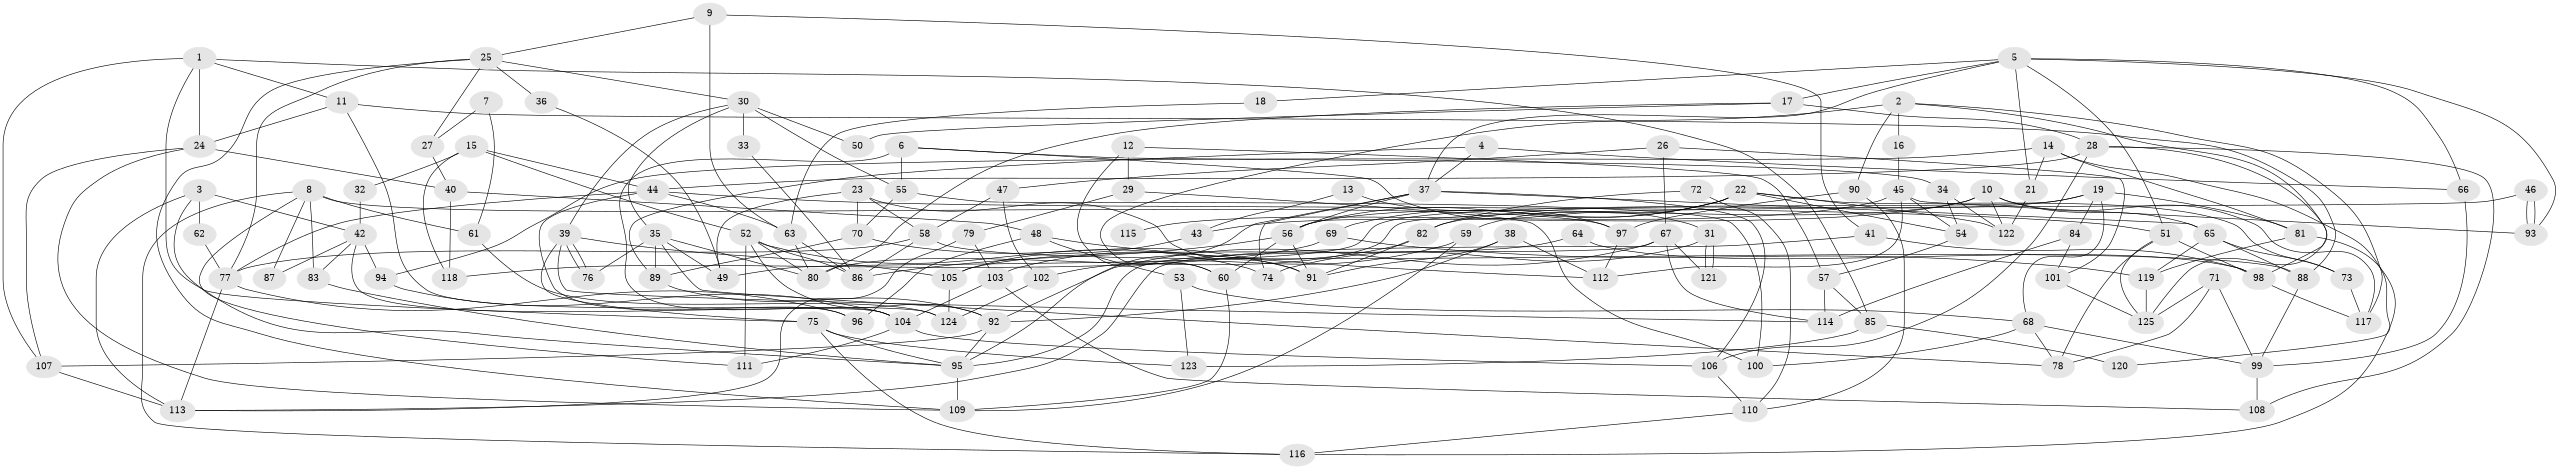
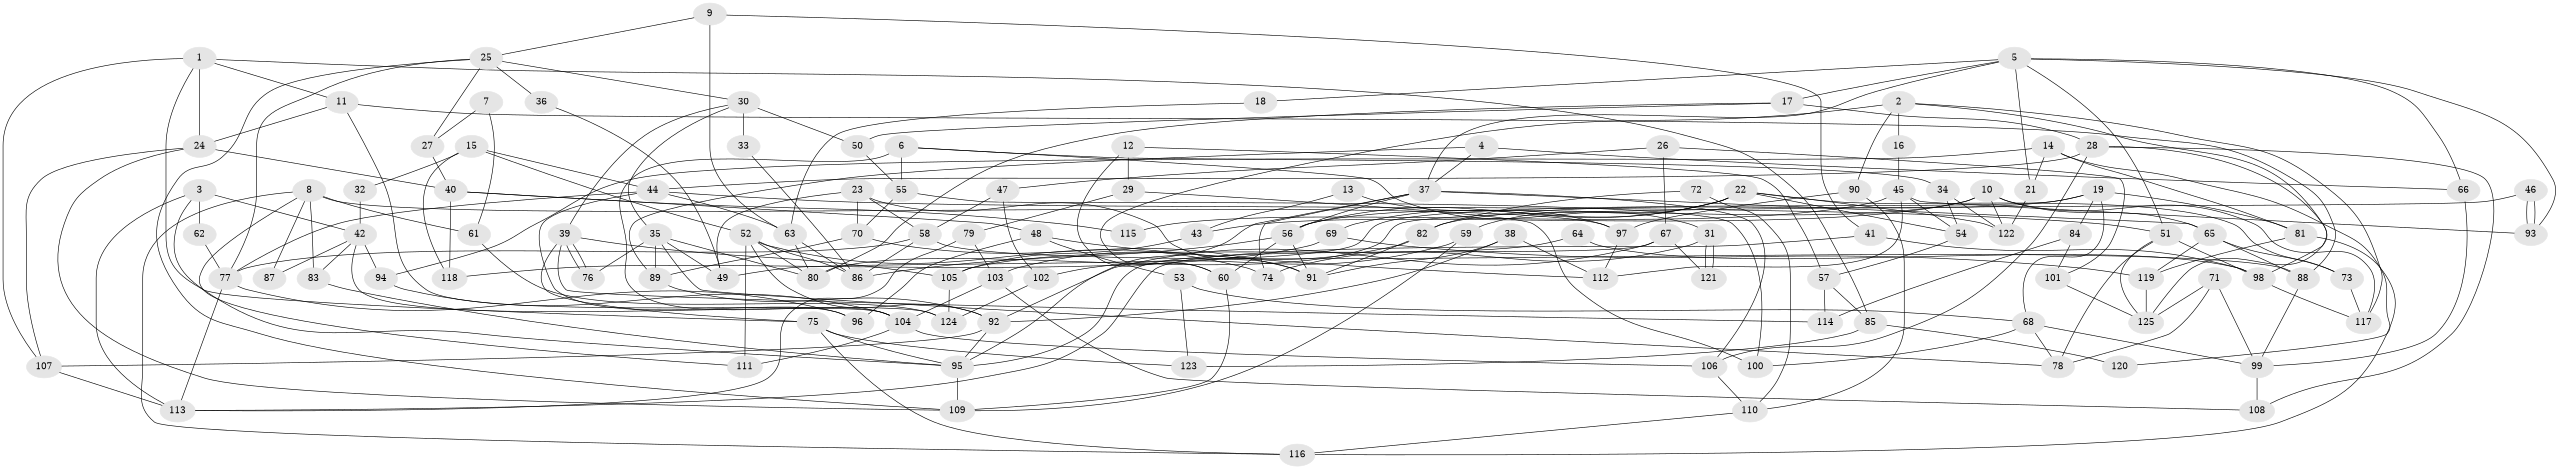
edge "30" -- "55": now "50" -- "55"
edge "40" -- "115": added
edge "67" -- "114": removed
